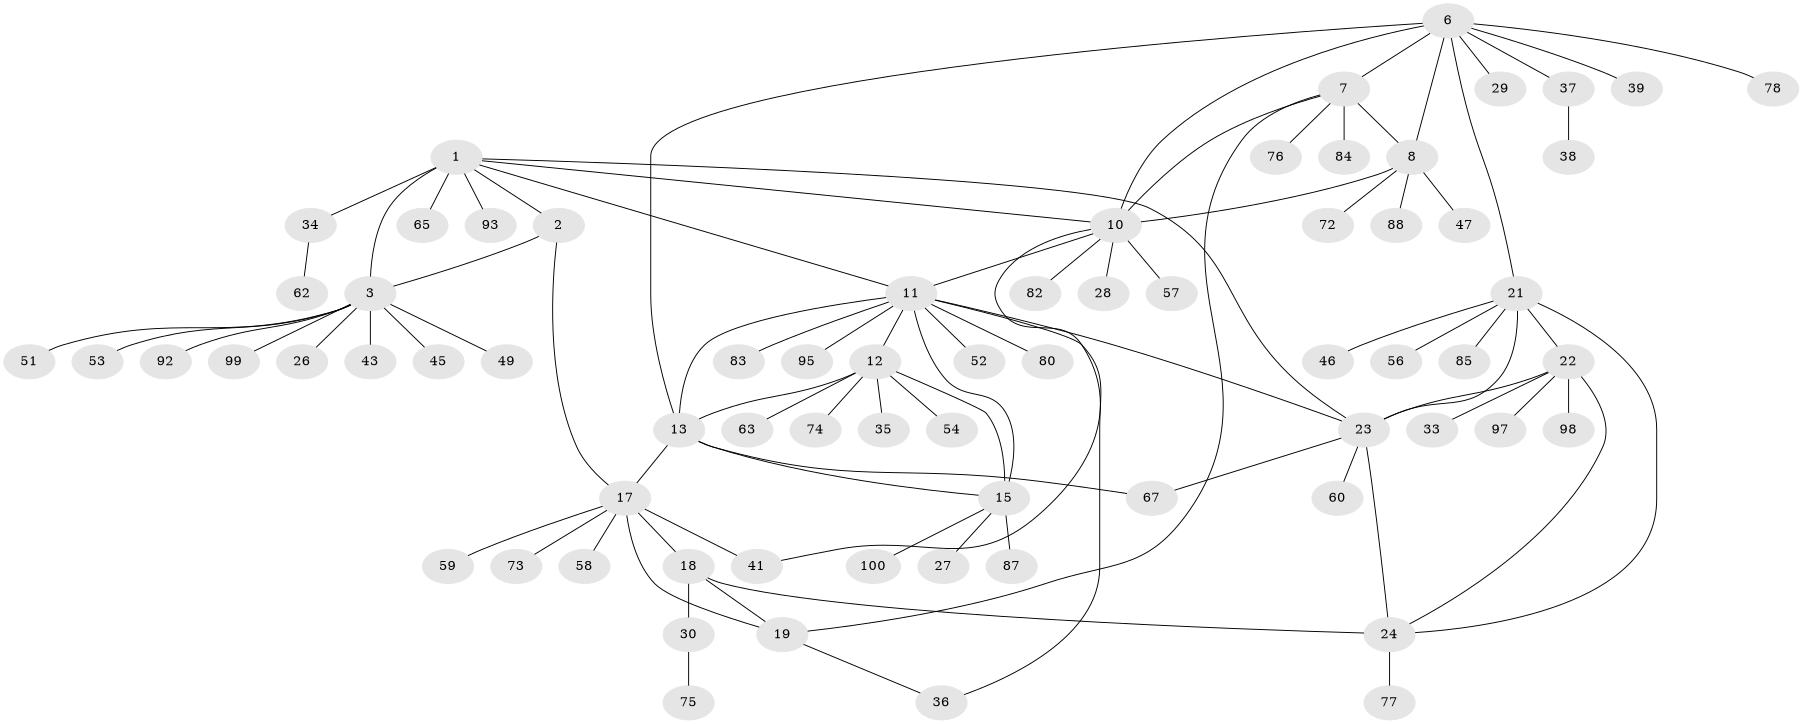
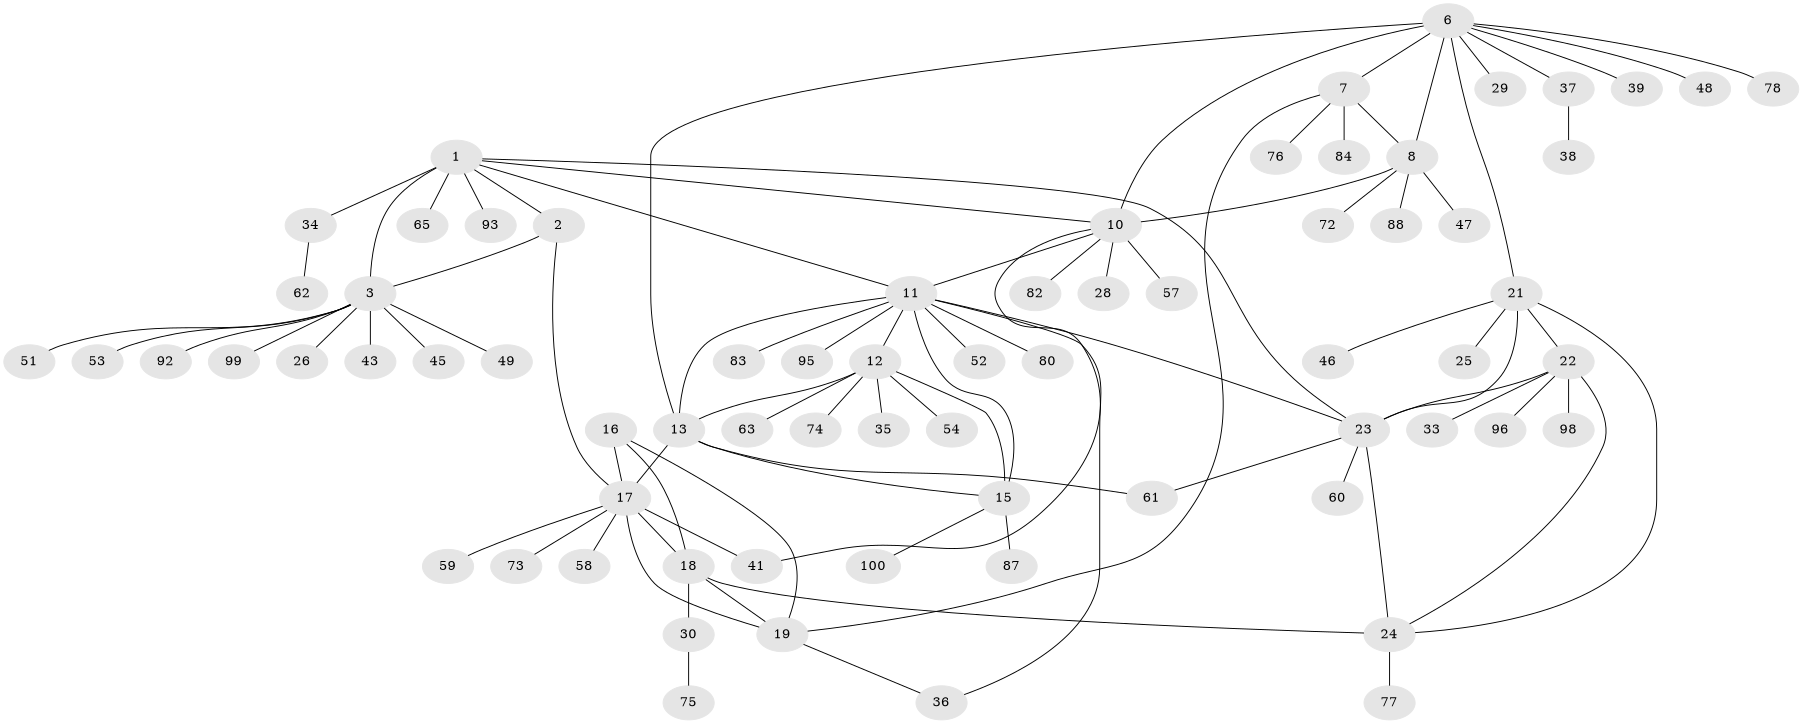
node "48": added
edge "7" -- "10": removed
node "56": removed
node "85": label "85" -> "25"
node "16": added
node "97": label "97" -> "96"
node "67": label "67" -> "61"
node "27": removed
